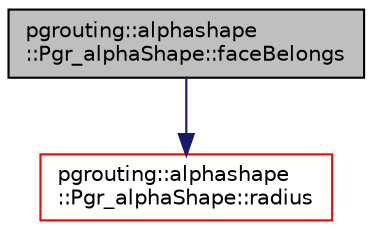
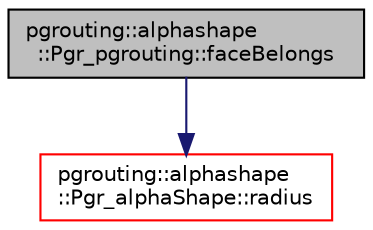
node "pgrouting::alphashape ::Pgr_alphaShape::faceBelongs": label "pgrouting::alphashape ::Pgr_alphaShape::faceBelongs" -> "pgrouting::alphashape ::Pgr_pgrouting::faceBelongs"
